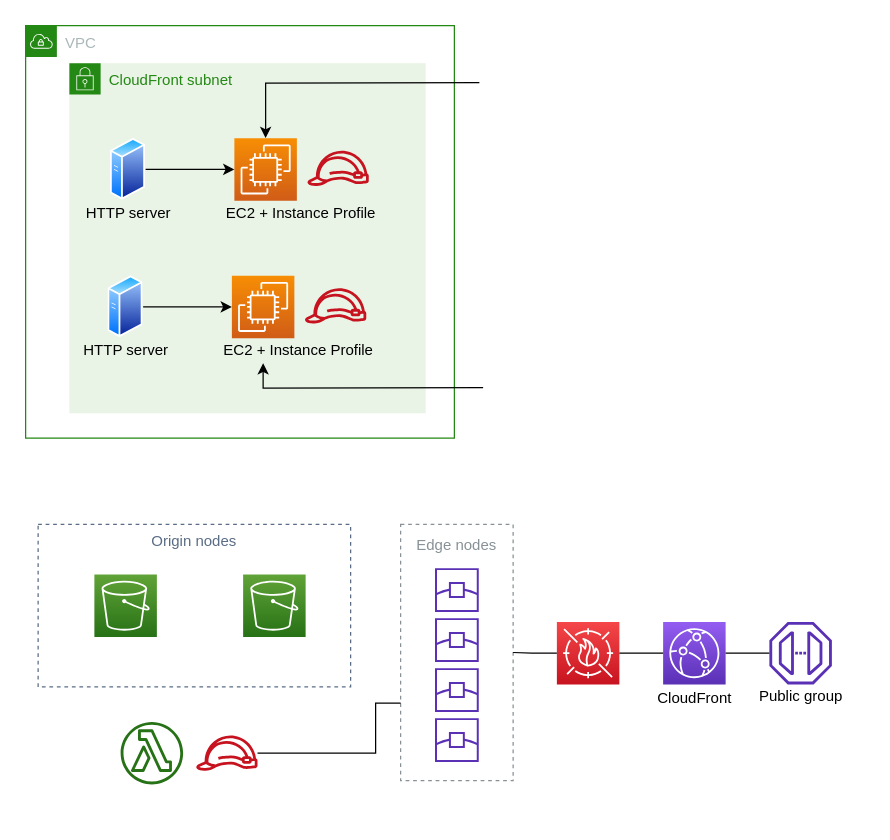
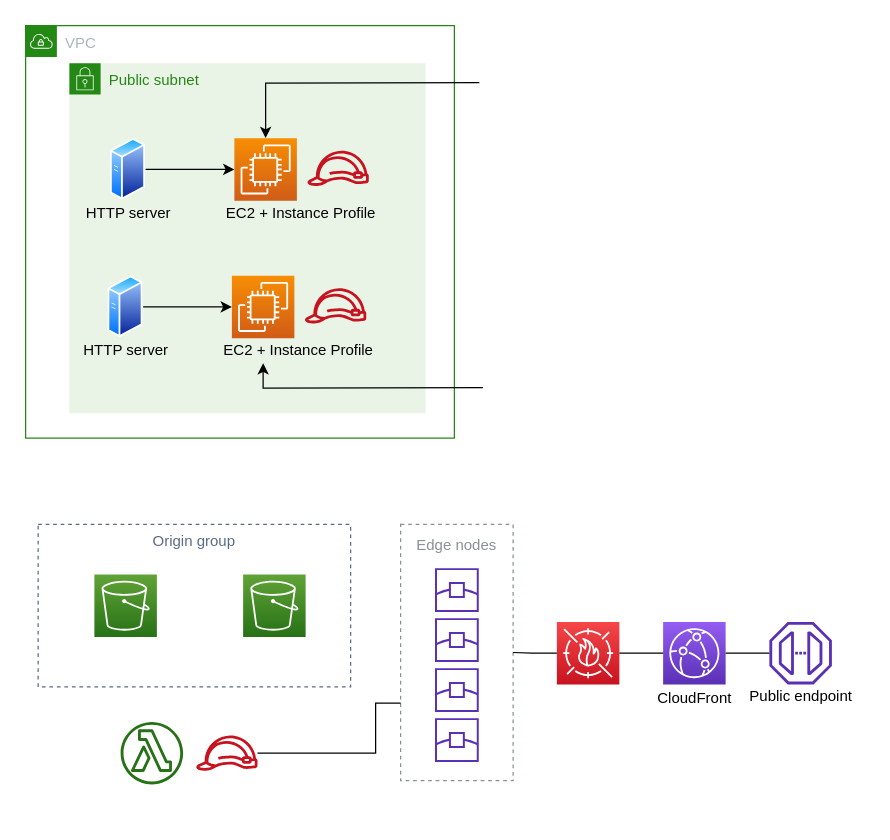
node "CloudFront subnet": label "CloudFront subnet" -> "Public subnet"
node "Origin nodes": label "Origin nodes" -> "Origin group"
node "Public group": label "Public group" -> "Public endpoint"
